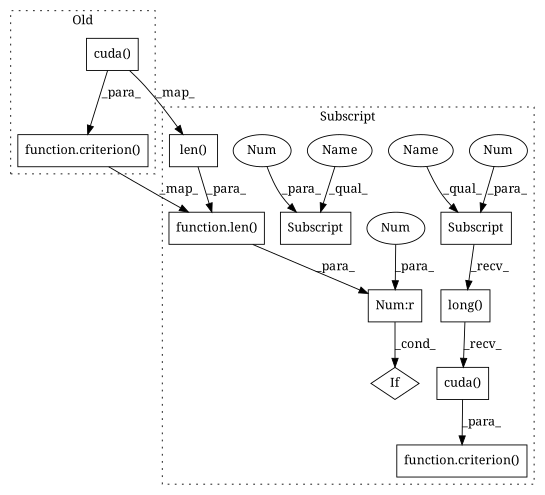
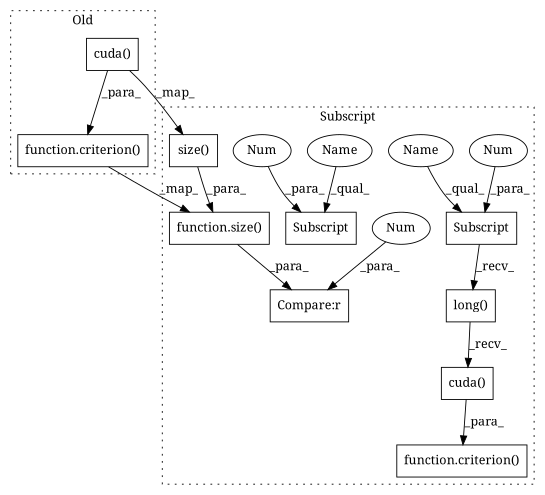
node "len()": label "len()" -> "size()"
node "function.len()": label "function.len()" -> "function.size()"
node "Num:r": label "Num:r" -> "Compare:r"
node "If": removed
